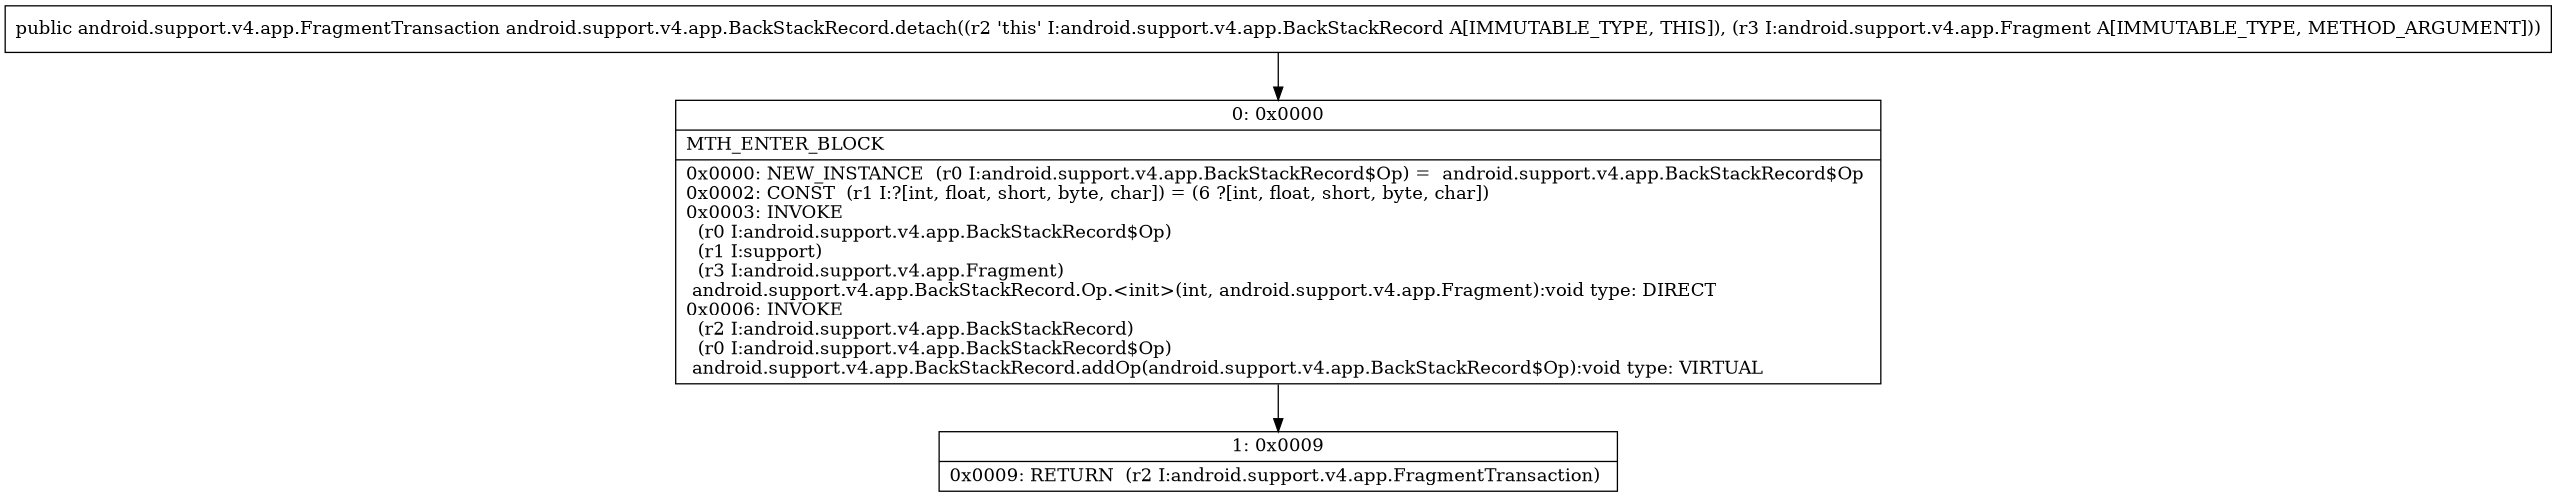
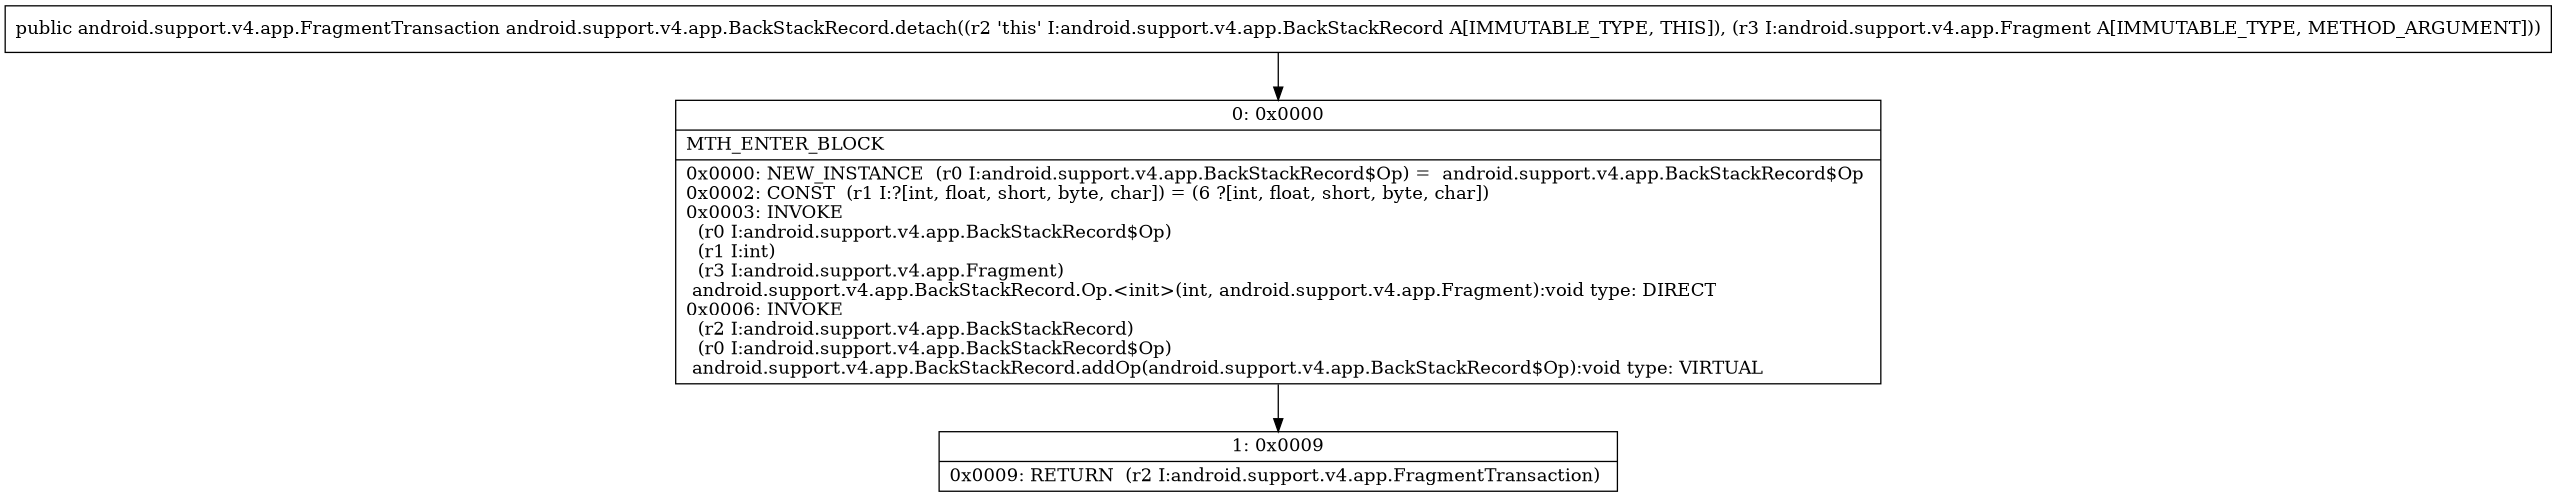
node "0: 0x0000": text "(r1 I:support)" -> "(r1 I:int)"
